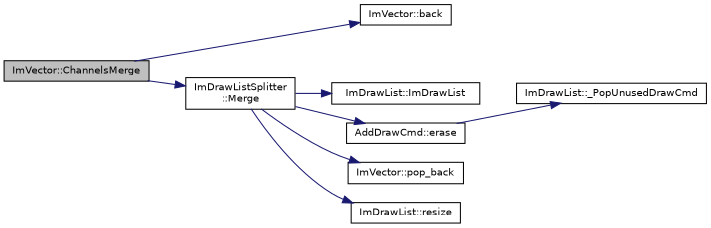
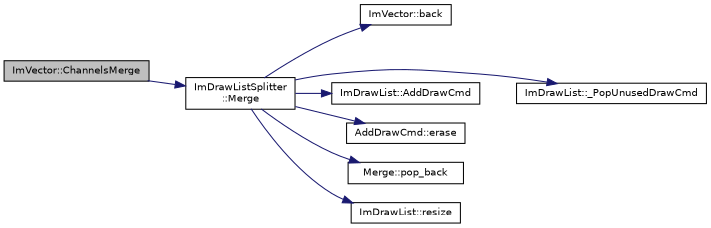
edge "ImVector::ChannelsMerge" -> "ImVector::back": now "ImDrawListSplitter ::Merge" -> "ImVector::back"
node "ImDrawList::ImDrawList": label "ImDrawList::ImDrawList" -> "ImDrawList::AddDrawCmd"
edge "AddDrawCmd::erase" -> "ImDrawList::_PopUnusedDrawCmd": now "ImDrawListSplitter ::Merge" -> "ImDrawList::_PopUnusedDrawCmd"
node "ImVector::pop_back": label "ImVector::pop_back" -> "Merge::pop_back"
